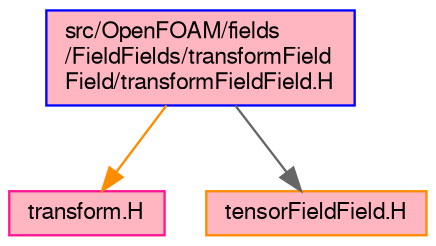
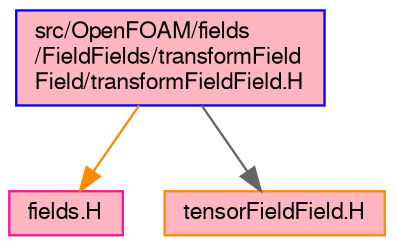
node "transform.H": label "transform.H" -> "fields.H"
